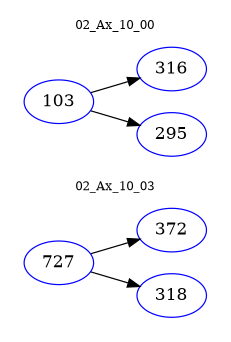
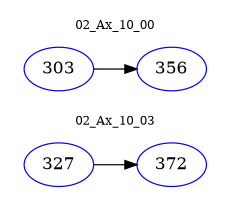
node "316": label "316" -> "356"
node "103": label "103" -> "303"
node "295": removed
node "727": label "727" -> "327"
node "318": removed
